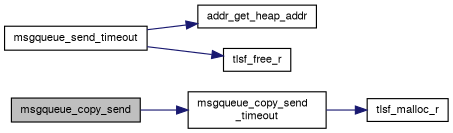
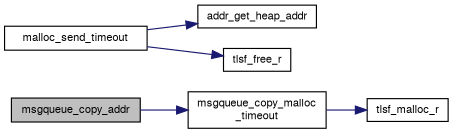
node "msgqueue_send_timeout": label "msgqueue_send_timeout" -> "malloc_send_timeout"
node "msgqueue_copy_send": label "msgqueue_copy_send" -> "msgqueue_copy_addr"
node "msgqueue_copy_send _timeout": label "msgqueue_copy_send _timeout" -> "msgqueue_copy_malloc _timeout"
